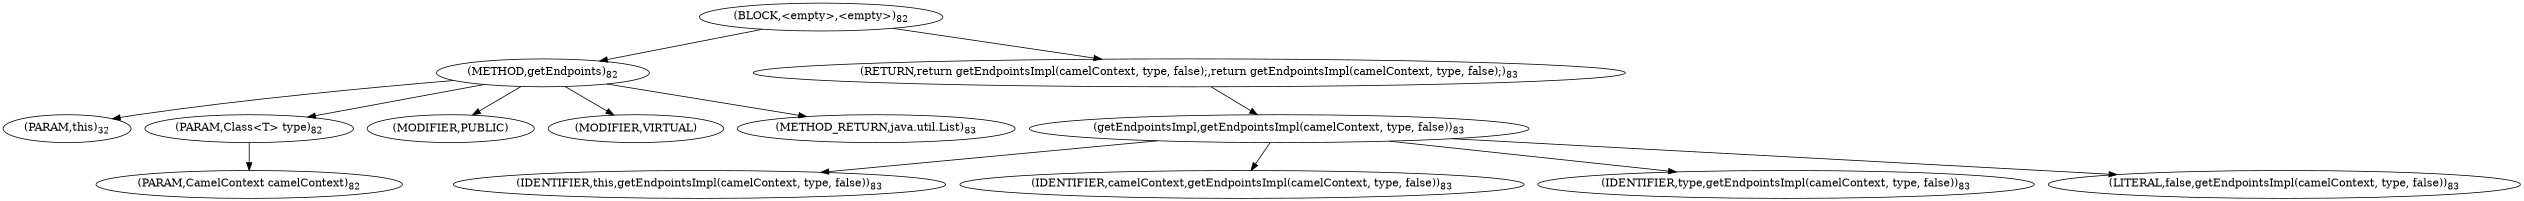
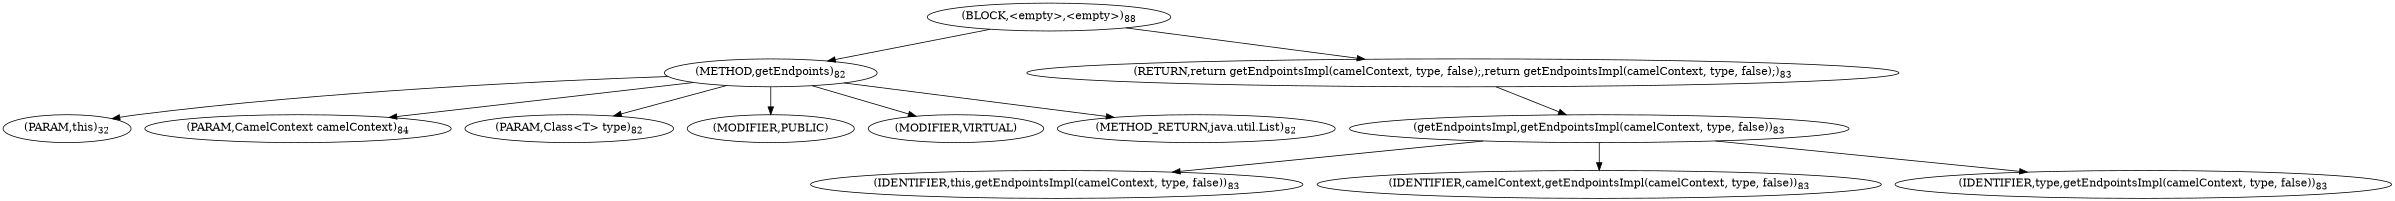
node "(BLOCK,<empty>,<empty>)": text "82" -> "88"
node "(METHOD_RETURN,java.util.List)": text "83" -> "82"
edge "(PARAM,Class<T> type)" -> "(PARAM,CamelContext camelContext)": now "(METHOD,getEndpoints)" -> "(PARAM,CamelContext camelContext)"
node "(PARAM,CamelContext camelContext)": text "82" -> "84"
node "(LITERAL,false,getEndpointsImpl(camelContext, type, false))": removed
